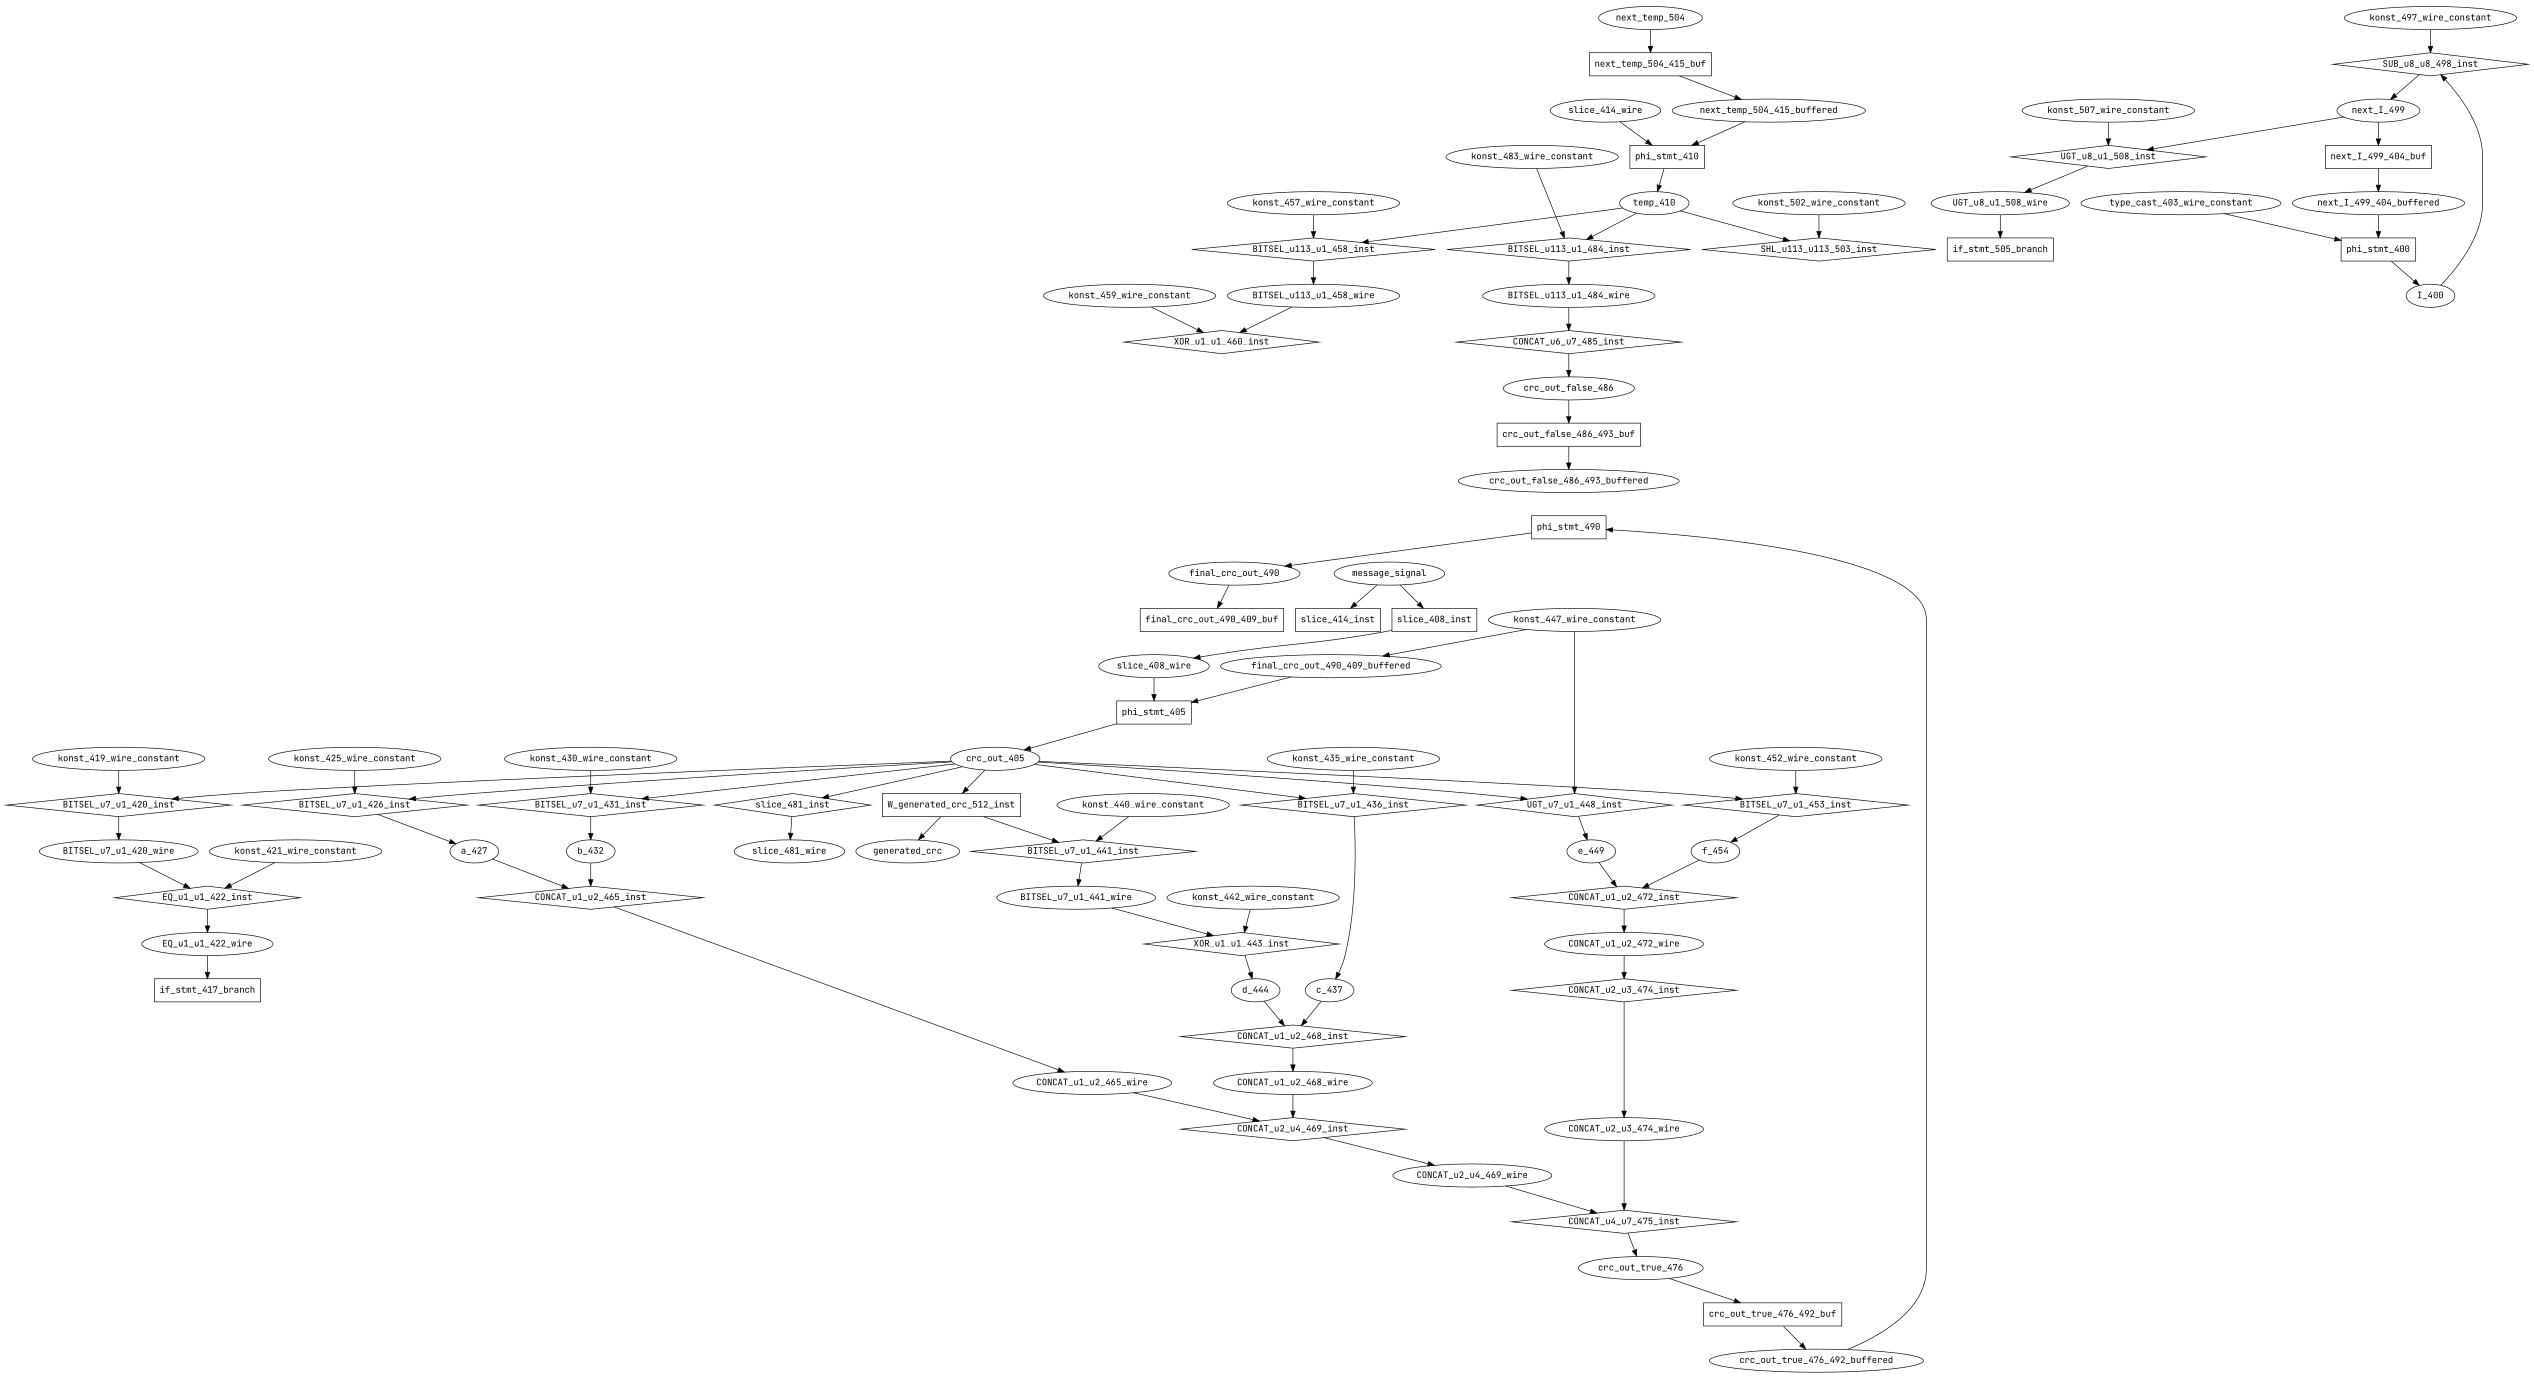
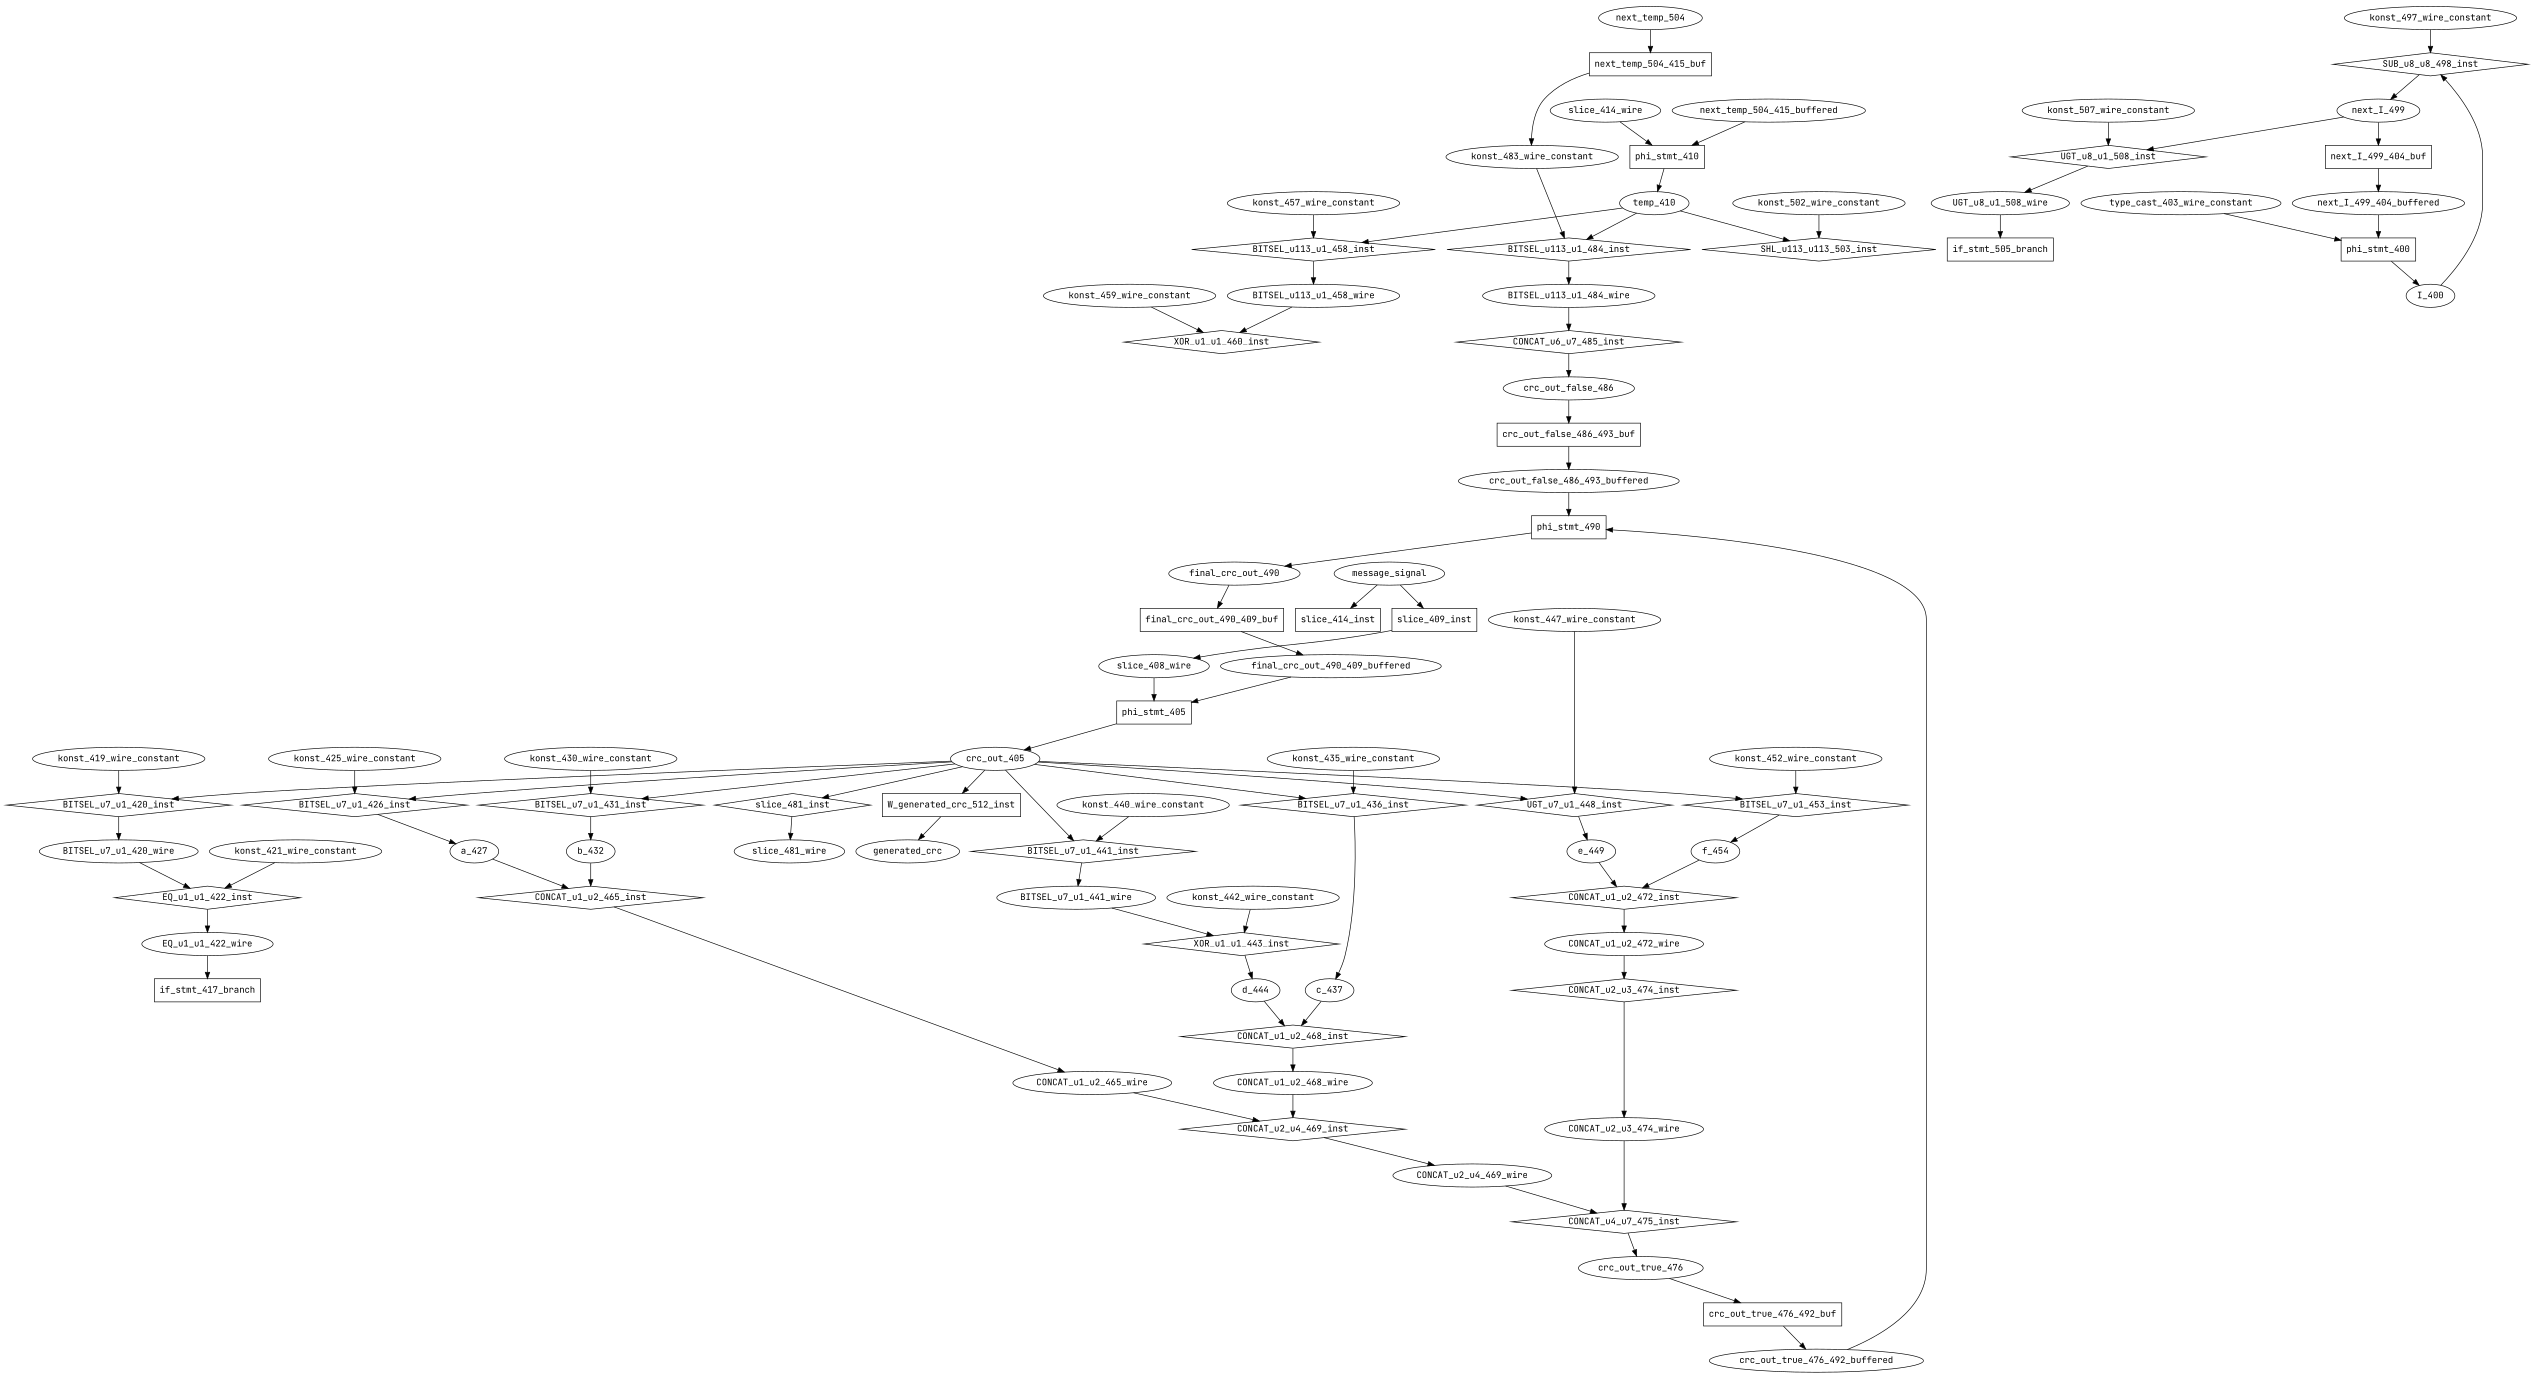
edge "next_temp_504_415_buf" -> "next_temp_504_415_buffered": now "next_temp_504_415_buf" -> "konst_483_wire_constant"
edge "crc_out_false_486_493_buffered" -> "phi_stmt_490": added
node "slice_408_inst": label "slice_408_inst" -> "slice_409_inst"
edge "konst_447_wire_constant" -> "final_crc_out_490_409_buffered": now "final_crc_out_490_409_buf" -> "final_crc_out_490_409_buffered"
edge "W_generated_crc_512_inst" -> "BITSEL_u7_u1_441_inst": now "crc_out_405" -> "BITSEL_u7_u1_441_inst"
